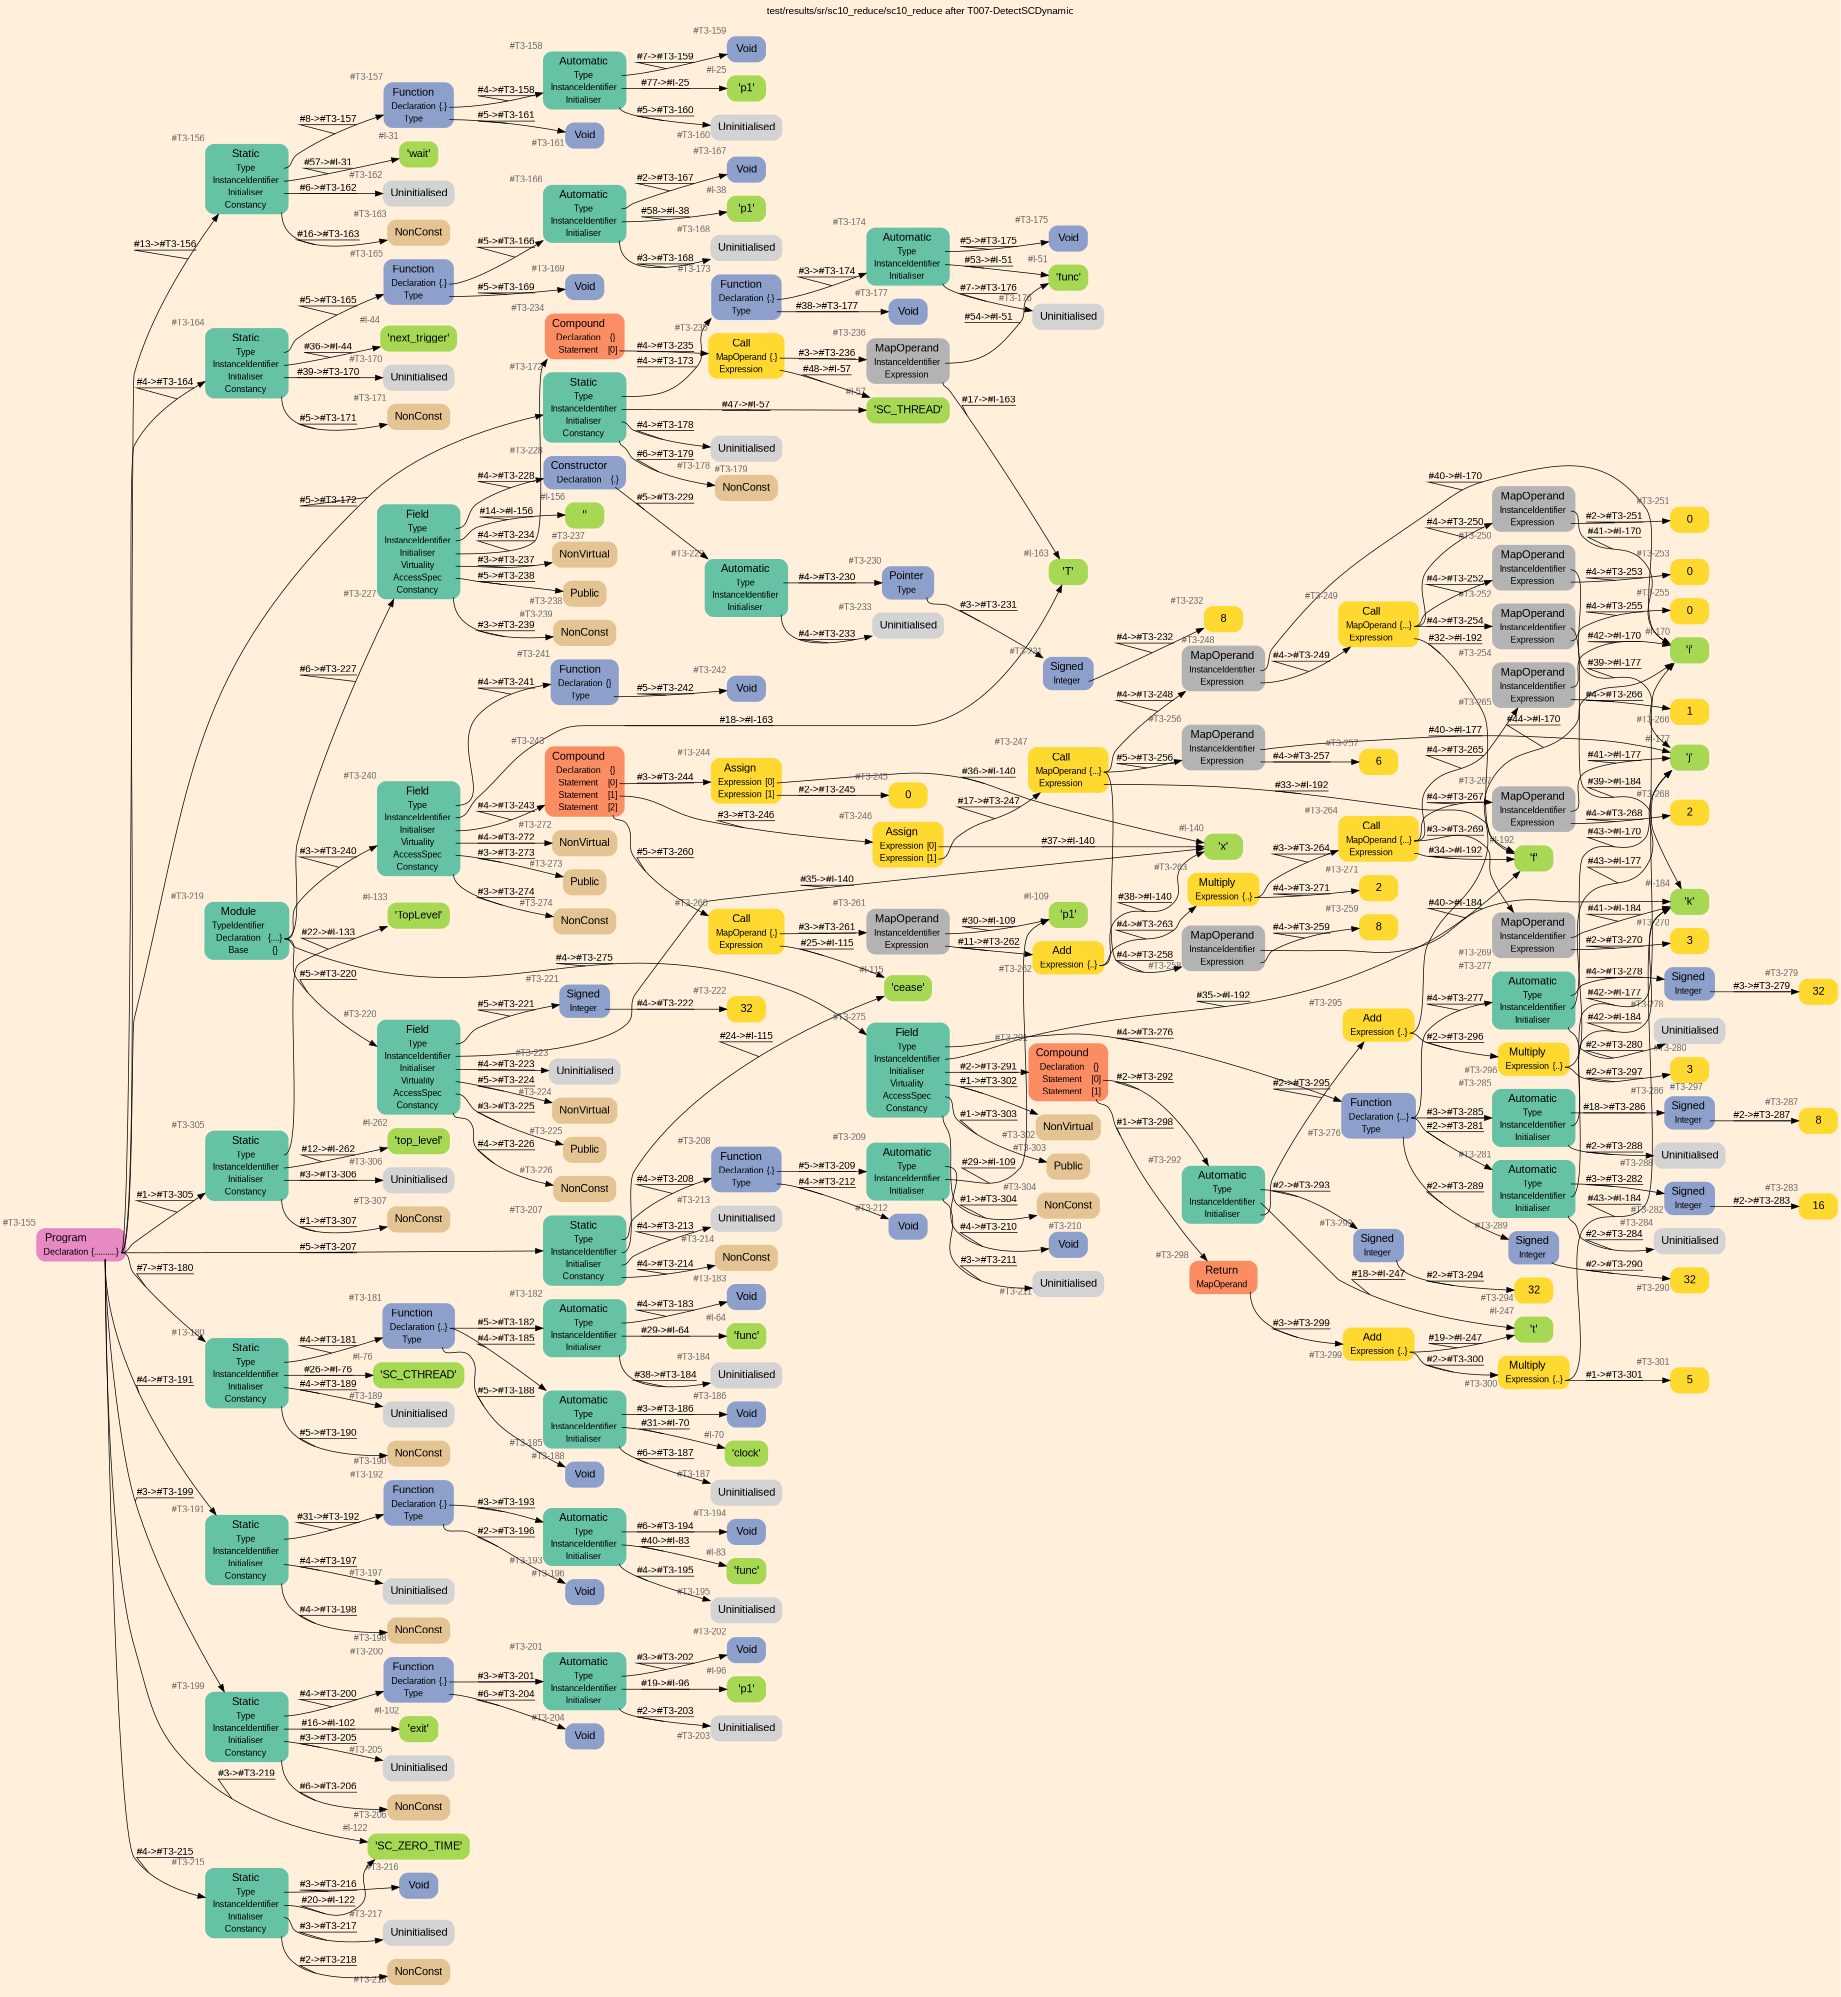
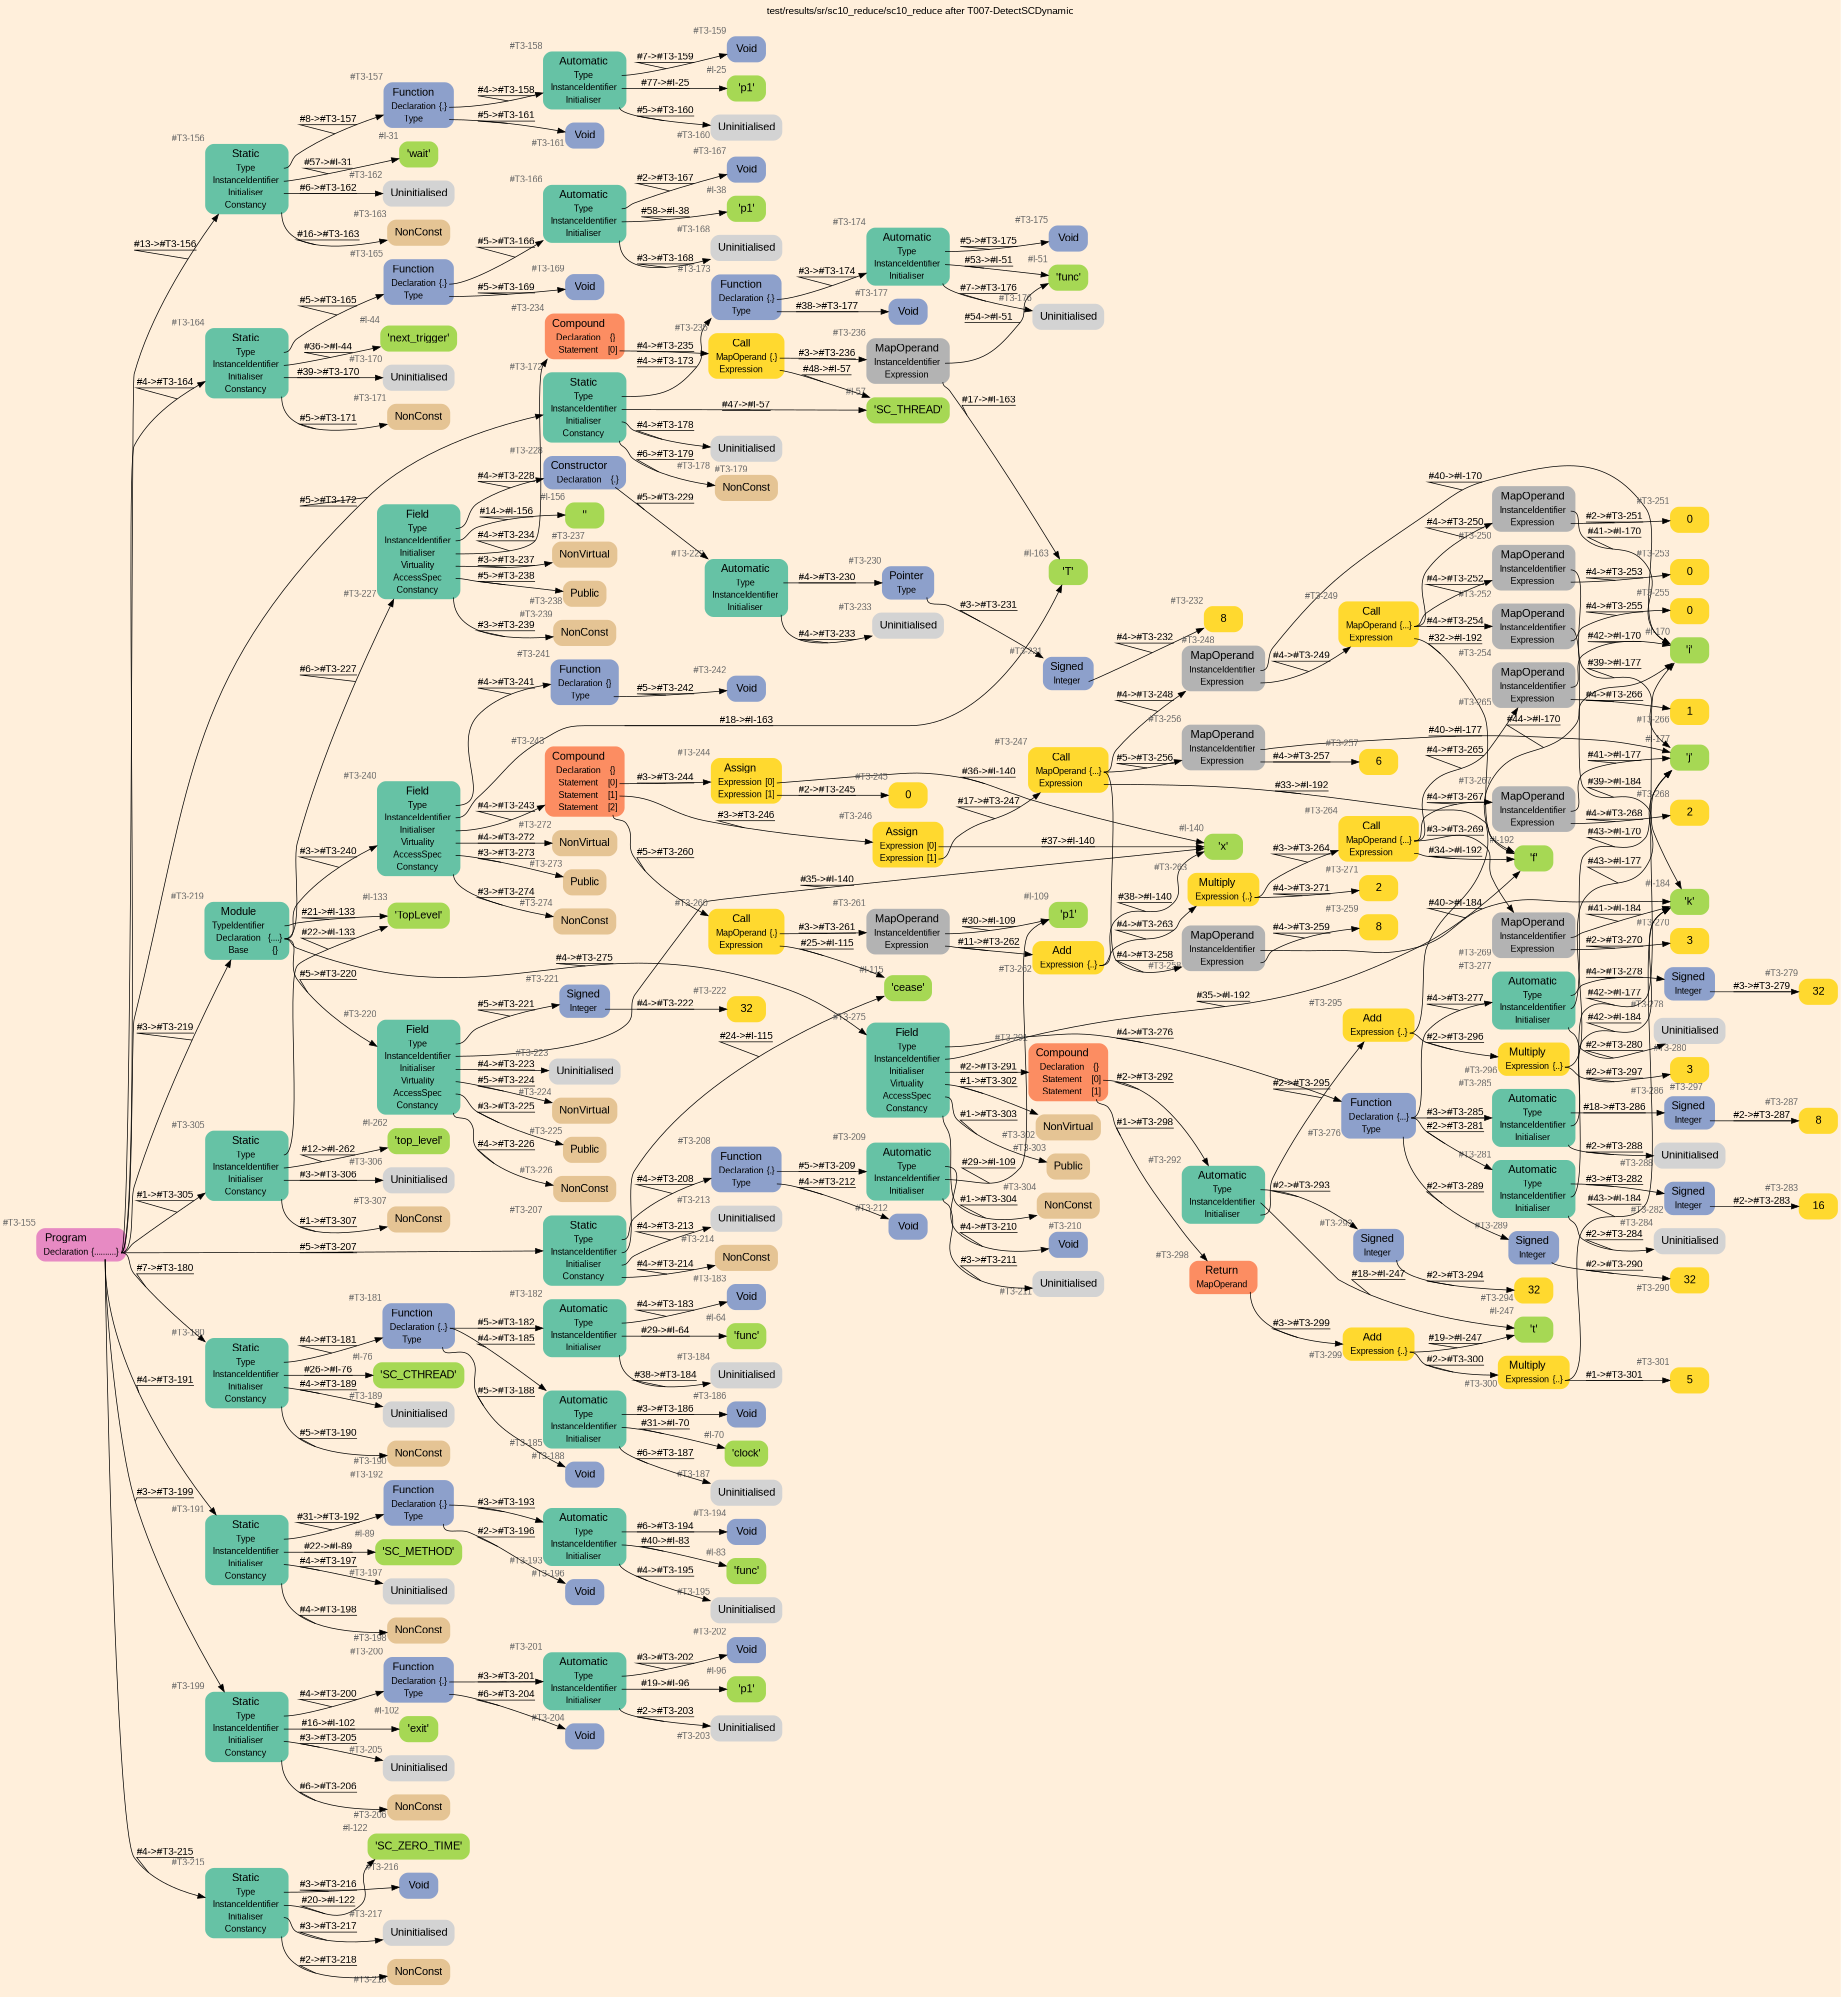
edge "Module" -> "'TopLevel'": added, label "#21->#I-133"
node "'SC_METHOD'": added
edge "Program" -> "'SC_ZERO_TIME'": now "Program" -> "Module"
